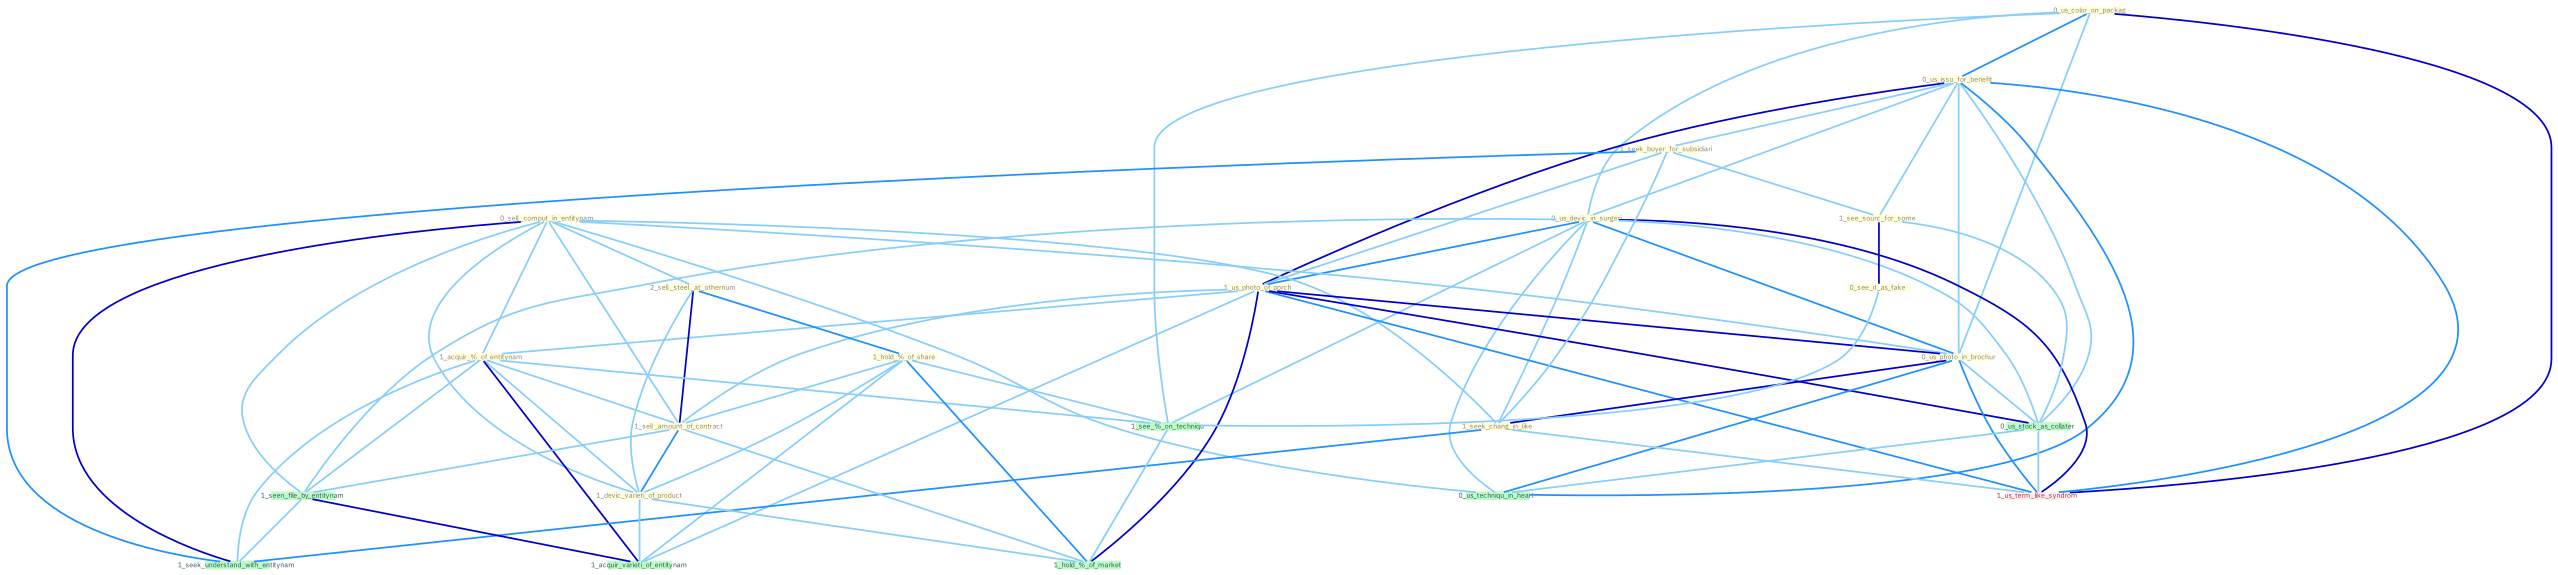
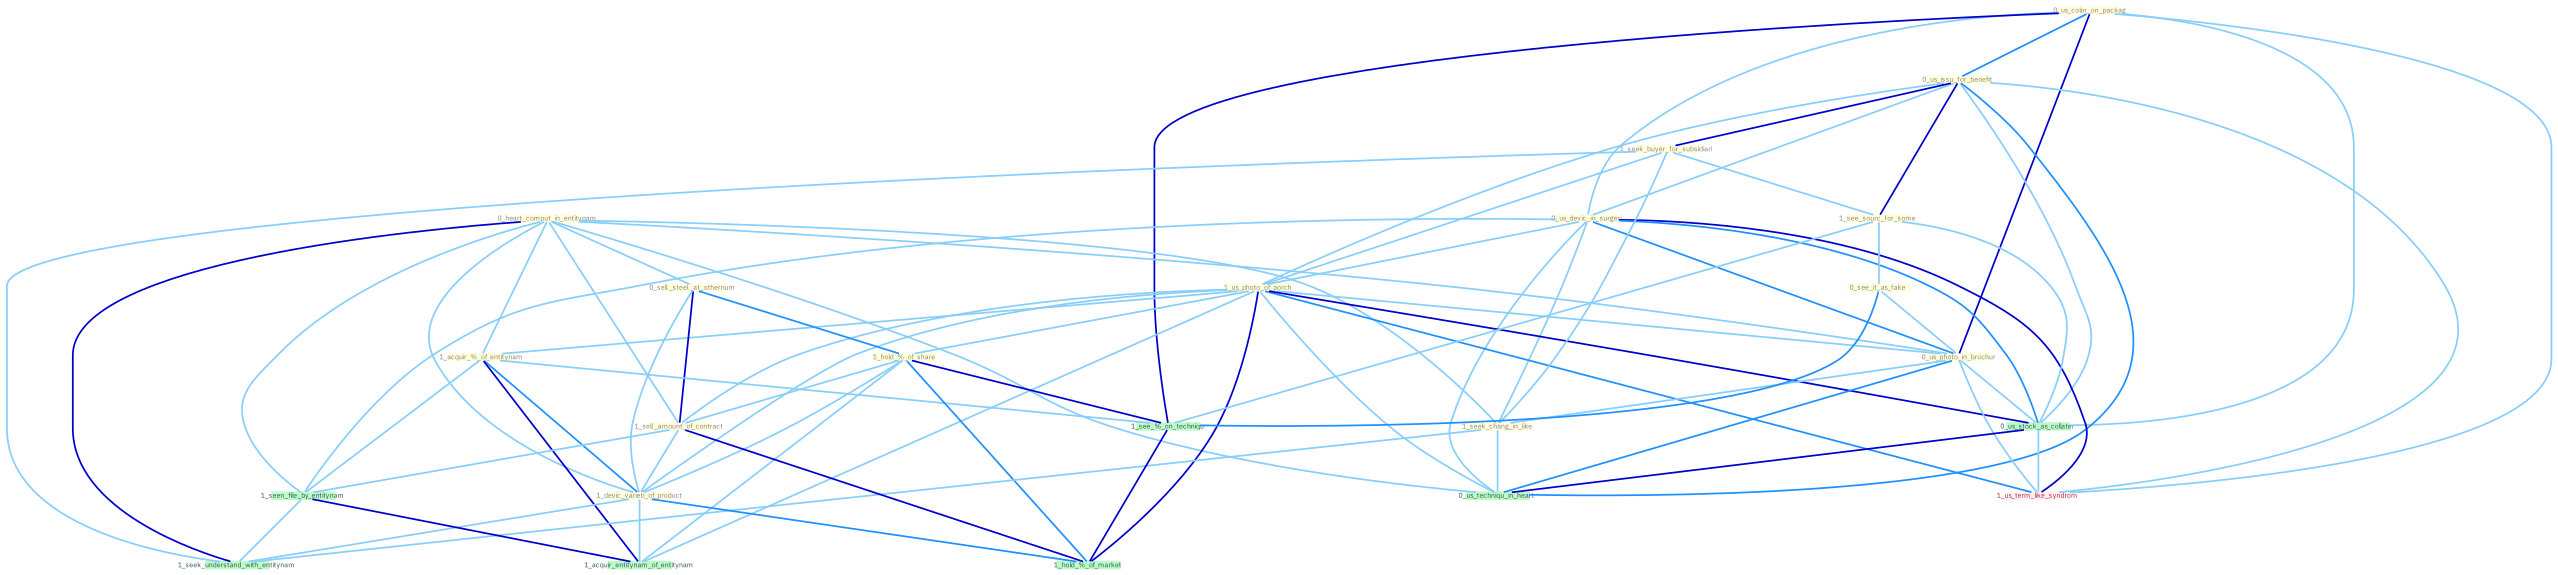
edge "0_us_color_on_packag" -- "1_see_%_on_techniqu": color #87cefa -> #0000cd
edge "0_us_issu_for_benefit" -- "1_seek_buyer_for_subsidiari": color #87cefa -> #0000cd
edge "0_us_issu_for_benefit" -- "1_see_sourc_for_some": color #87cefa -> #0000cd
edge "0_us_color_on_packag" -- "0_us_photo_in_brochur": color #87cefa -> #0000cd
edge "0_us_issu_for_benefit" -- "1_us_photo_of_porch": color #0000cd -> #87cefa
edge "1_seek_buyer_for_subsidiari" -- "1_seek_understand_with_entitynam": color #1e90ff -> #87cefa
node "0_sell_comput_in_entitynam": label "0_sell_comput_in_entitynam" -> "0_heart_comput_in_entitynam"
edge "0_us_issu_for_benefit" -- "0_us_photo_in_brochur": now "0_see_it_as_fake" -- "0_us_photo_in_brochur"
edge "1_see_sourc_for_some" -- "0_see_it_as_fake": color #0000cd -> #87cefa
edge "0_us_color_on_packag" -- "0_us_stock_as_collater": added
edge "0_us_devic_in_surgeri" -- "1_us_photo_of_porch": color #1e90ff -> #87cefa
edge "0_us_devic_in_surgeri" -- "0_us_stock_as_collater": color #87cefa -> #1e90ff
edge "0_us_color_on_packag" -- "1_us_term_like_syndrom": color #0000cd -> #87cefa
edge "0_us_issu_for_benefit" -- "1_us_term_like_syndrom": color #1e90ff -> #87cefa
node "2_sell_steel_at_othernum": label "2_sell_steel_at_othernum" -> "0_sell_steel_at_othernum"
edge "1_us_photo_of_porch" -- "1_hold_%_of_share": added
edge "1_us_photo_of_porch" -- "0_us_photo_in_brochur": color #0000cd -> #87cefa
edge "1_us_photo_of_porch" -- "1_devic_varieti_of_product": added
edge "0_us_devic_in_surgeri" -- "1_see_%_on_techniqu": now "1_see_sourc_for_some" -- "1_see_%_on_techniqu"
edge "0_us_photo_in_brochur" -- "1_seek_chang_in_like": color #0000cd -> #87cefa
edge "1_acquir_%_of_entitynam" -- "1_sell_amount_of_contract": removed
edge "1_hold_%_of_share" -- "1_see_%_on_techniqu": color #87cefa -> #0000cd
edge "1_us_photo_of_porch" -- "0_us_techniqu_in_heart": added
edge "0_see_it_as_fake" -- "1_see_%_on_techniqu": color #87cefa -> #1e90ff
edge "1_acquir_%_of_entitynam" -- "1_devic_varieti_of_product": color #87cefa -> #1e90ff
edge "1_acquir_%_of_entitynam" -- "1_seek_understand_with_entitynam": now "1_devic_varieti_of_product" -- "1_seek_understand_with_entitynam"
edge "0_us_photo_in_brochur" -- "1_us_term_like_syndrom": color #1e90ff -> #87cefa
edge "1_seek_chang_in_like" -- "1_us_term_like_syndrom": now "1_seek_chang_in_like" -- "0_us_techniqu_in_heart"
edge "0_us_stock_as_collater" -- "0_us_techniqu_in_heart": color #87cefa -> #0000cd
edge "1_sell_amount_of_contract" -- "1_devic_varieti_of_product": color #1e90ff -> #87cefa
edge "1_see_%_on_techniqu" -- "1_hold_%_of_market": color #87cefa -> #0000cd
edge "1_seek_chang_in_like" -- "1_seek_understand_with_entitynam": color #1e90ff -> #87cefa
edge "1_sell_amount_of_contract" -- "1_hold_%_of_market": color #87cefa -> #0000cd
edge "1_devic_varieti_of_product" -- "1_hold_%_of_market": color #87cefa -> #1e90ff
node "1_acquir_varieti_of_entitynam": label "1_acquir_varieti_of_entitynam" -> "1_acquir_entitynam_of_entitynam"
